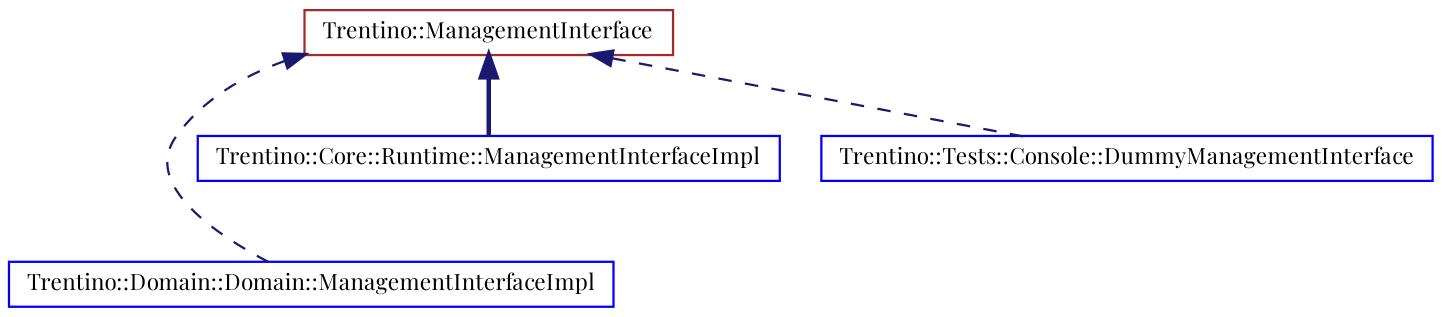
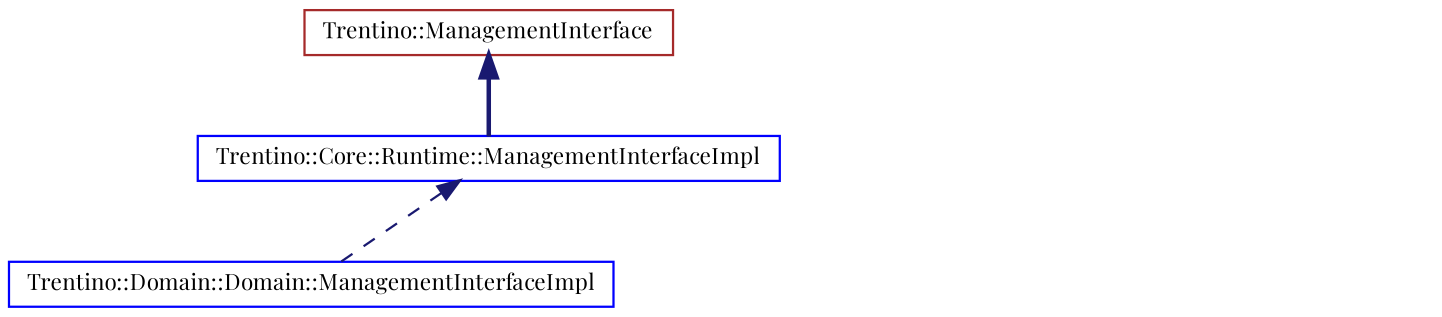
edge "Trentino::Domain::Domain::ManagementInterfaceImpl" -> "Trentino::ManagementInterface": now "Trentino::Domain::Domain::ManagementInterfaceImpl" -> "Trentino::Core::Runtime::ManagementInterfaceImpl"
node "Trentino::Tests::Console::DummyManagementInterface": removed
